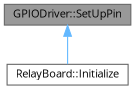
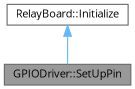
edge "RelayBoard::Initialize" -> "GPIODriver::SetUpPin": reversed
